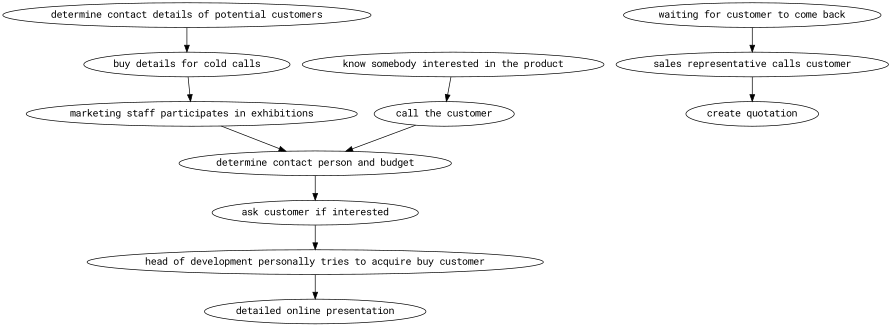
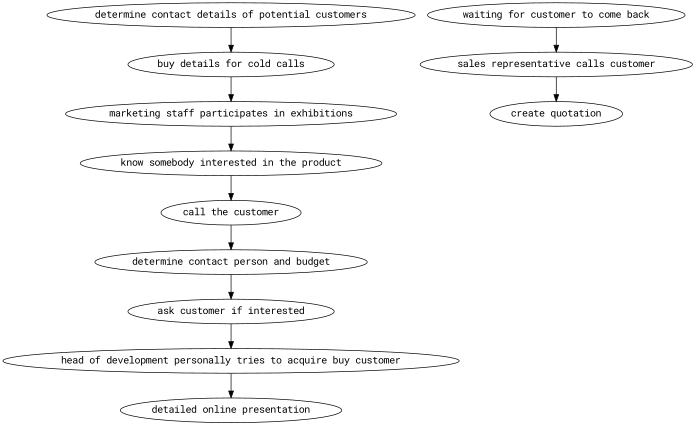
edge "marketing staff participates in exhibitions" -> "determine contact person and budget": now "marketing staff participates in exhibitions" -> "know somebody interested in the product"
